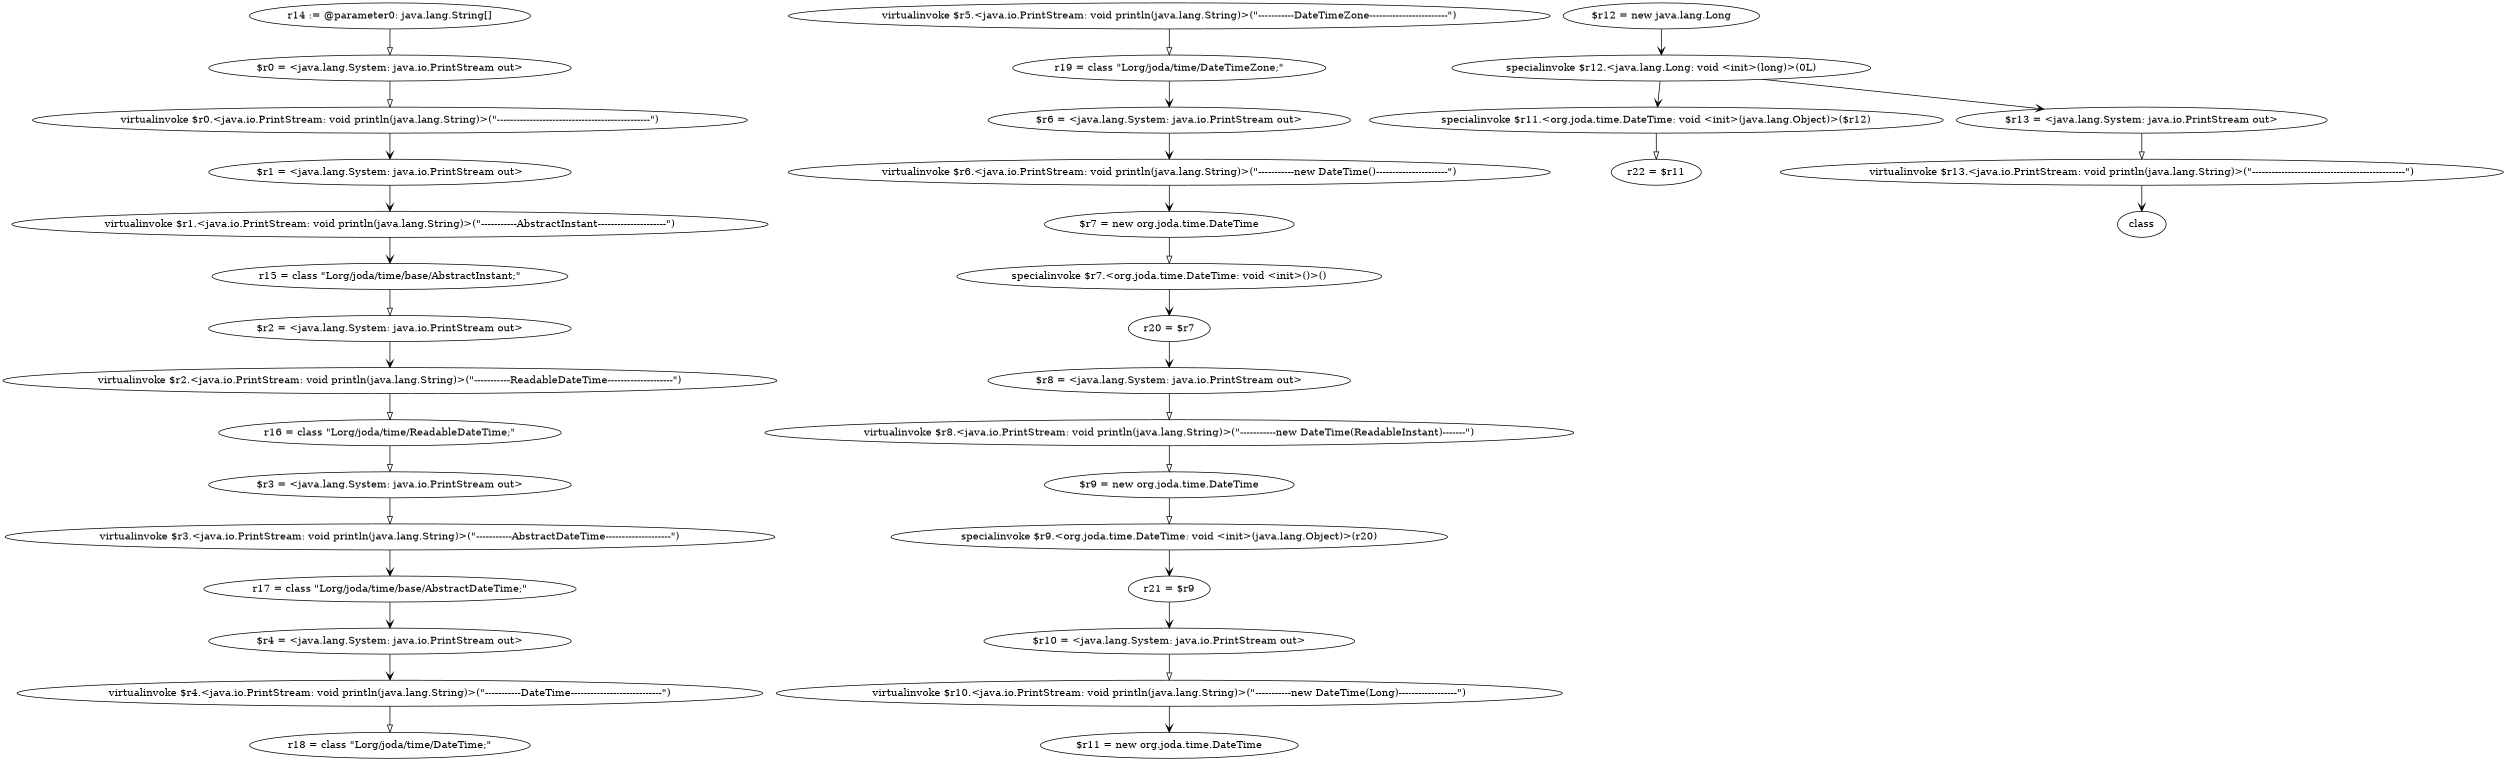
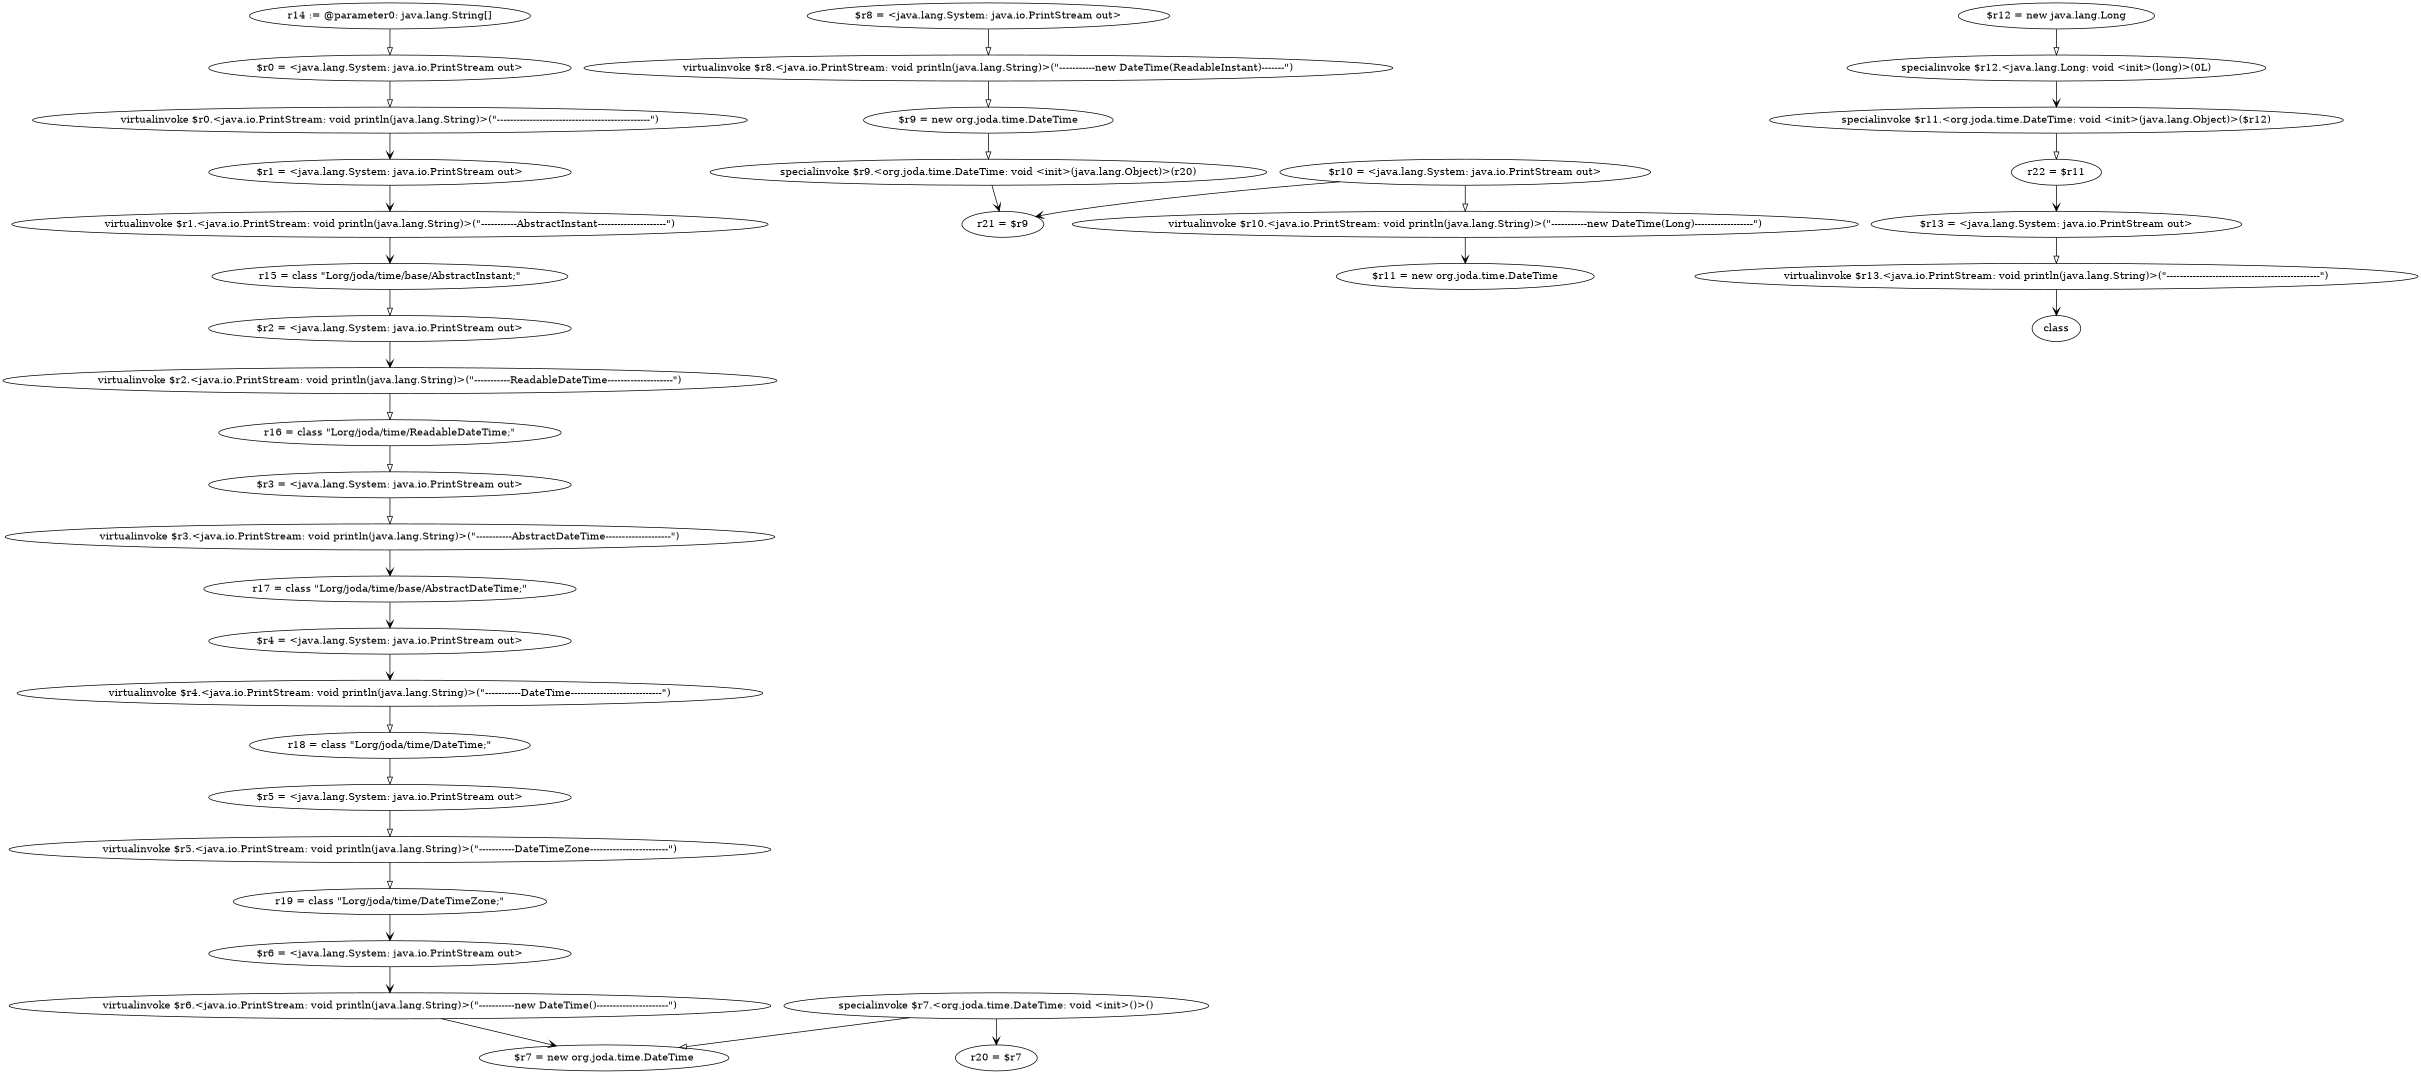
edge "$r12 = new java.lang.Long" -> "specialinvoke $r12.<java.lang.Long: void <init>(long)>(0L)": arrowhead vee -> onormal
edge "specialinvoke $r12.<java.lang.Long: void <init>(long)>(0L)" -> "$r13 = <java.lang.System: java.io.PrintStream out>": now "r22 = $r11" -> "$r13 = <java.lang.System: java.io.PrintStream out>"
edge "$r7 = new org.joda.time.DateTime" -> "specialinvoke $r7.<org.joda.time.DateTime: void <init>()>()": reversed
edge "r20 = $r7" -> "$r8 = <java.lang.System: java.io.PrintStream out>": removed
edge "r21 = $r9" -> "$r10 = <java.lang.System: java.io.PrintStream out>": reversed
node "$r5 = <java.lang.System: java.io.PrintStream out>": added
